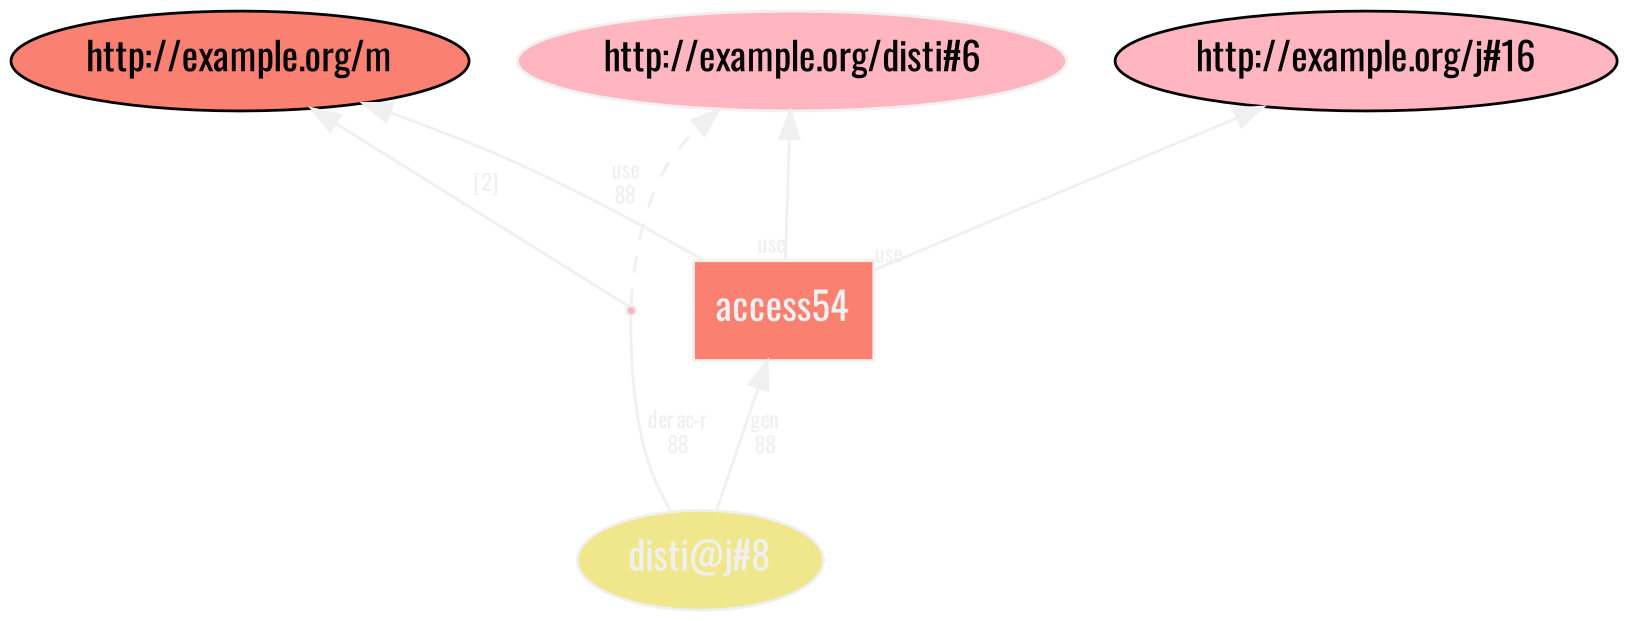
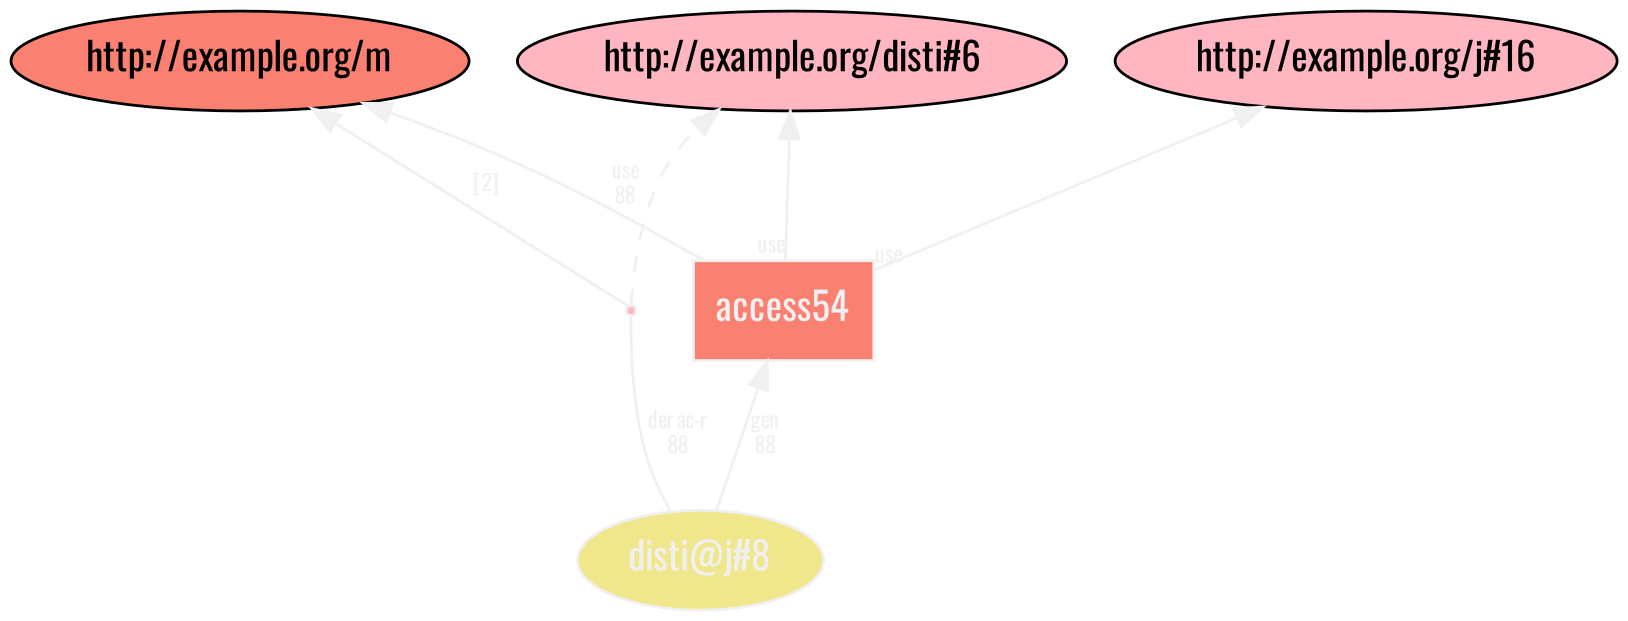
node "http://example.org/disti#6": color #f0f0f0 -> black
